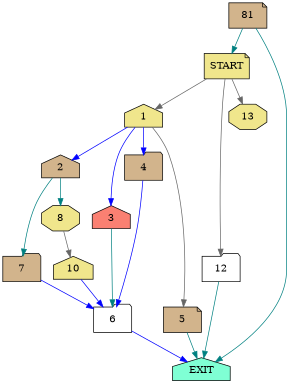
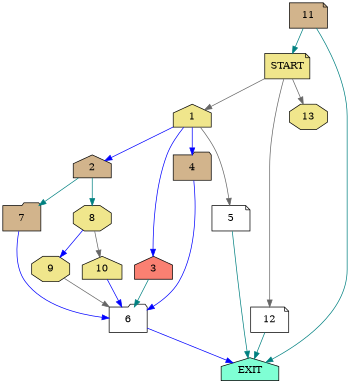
node "81": label "81" -> "11"
node "9": added
node "12": shape folder -> note
node "5": fillcolor tan -> white
